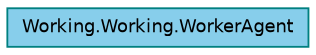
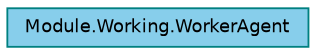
node "Working.Working.WorkerAgent": label "Working.Working.WorkerAgent" -> "Module.Working.WorkerAgent"
